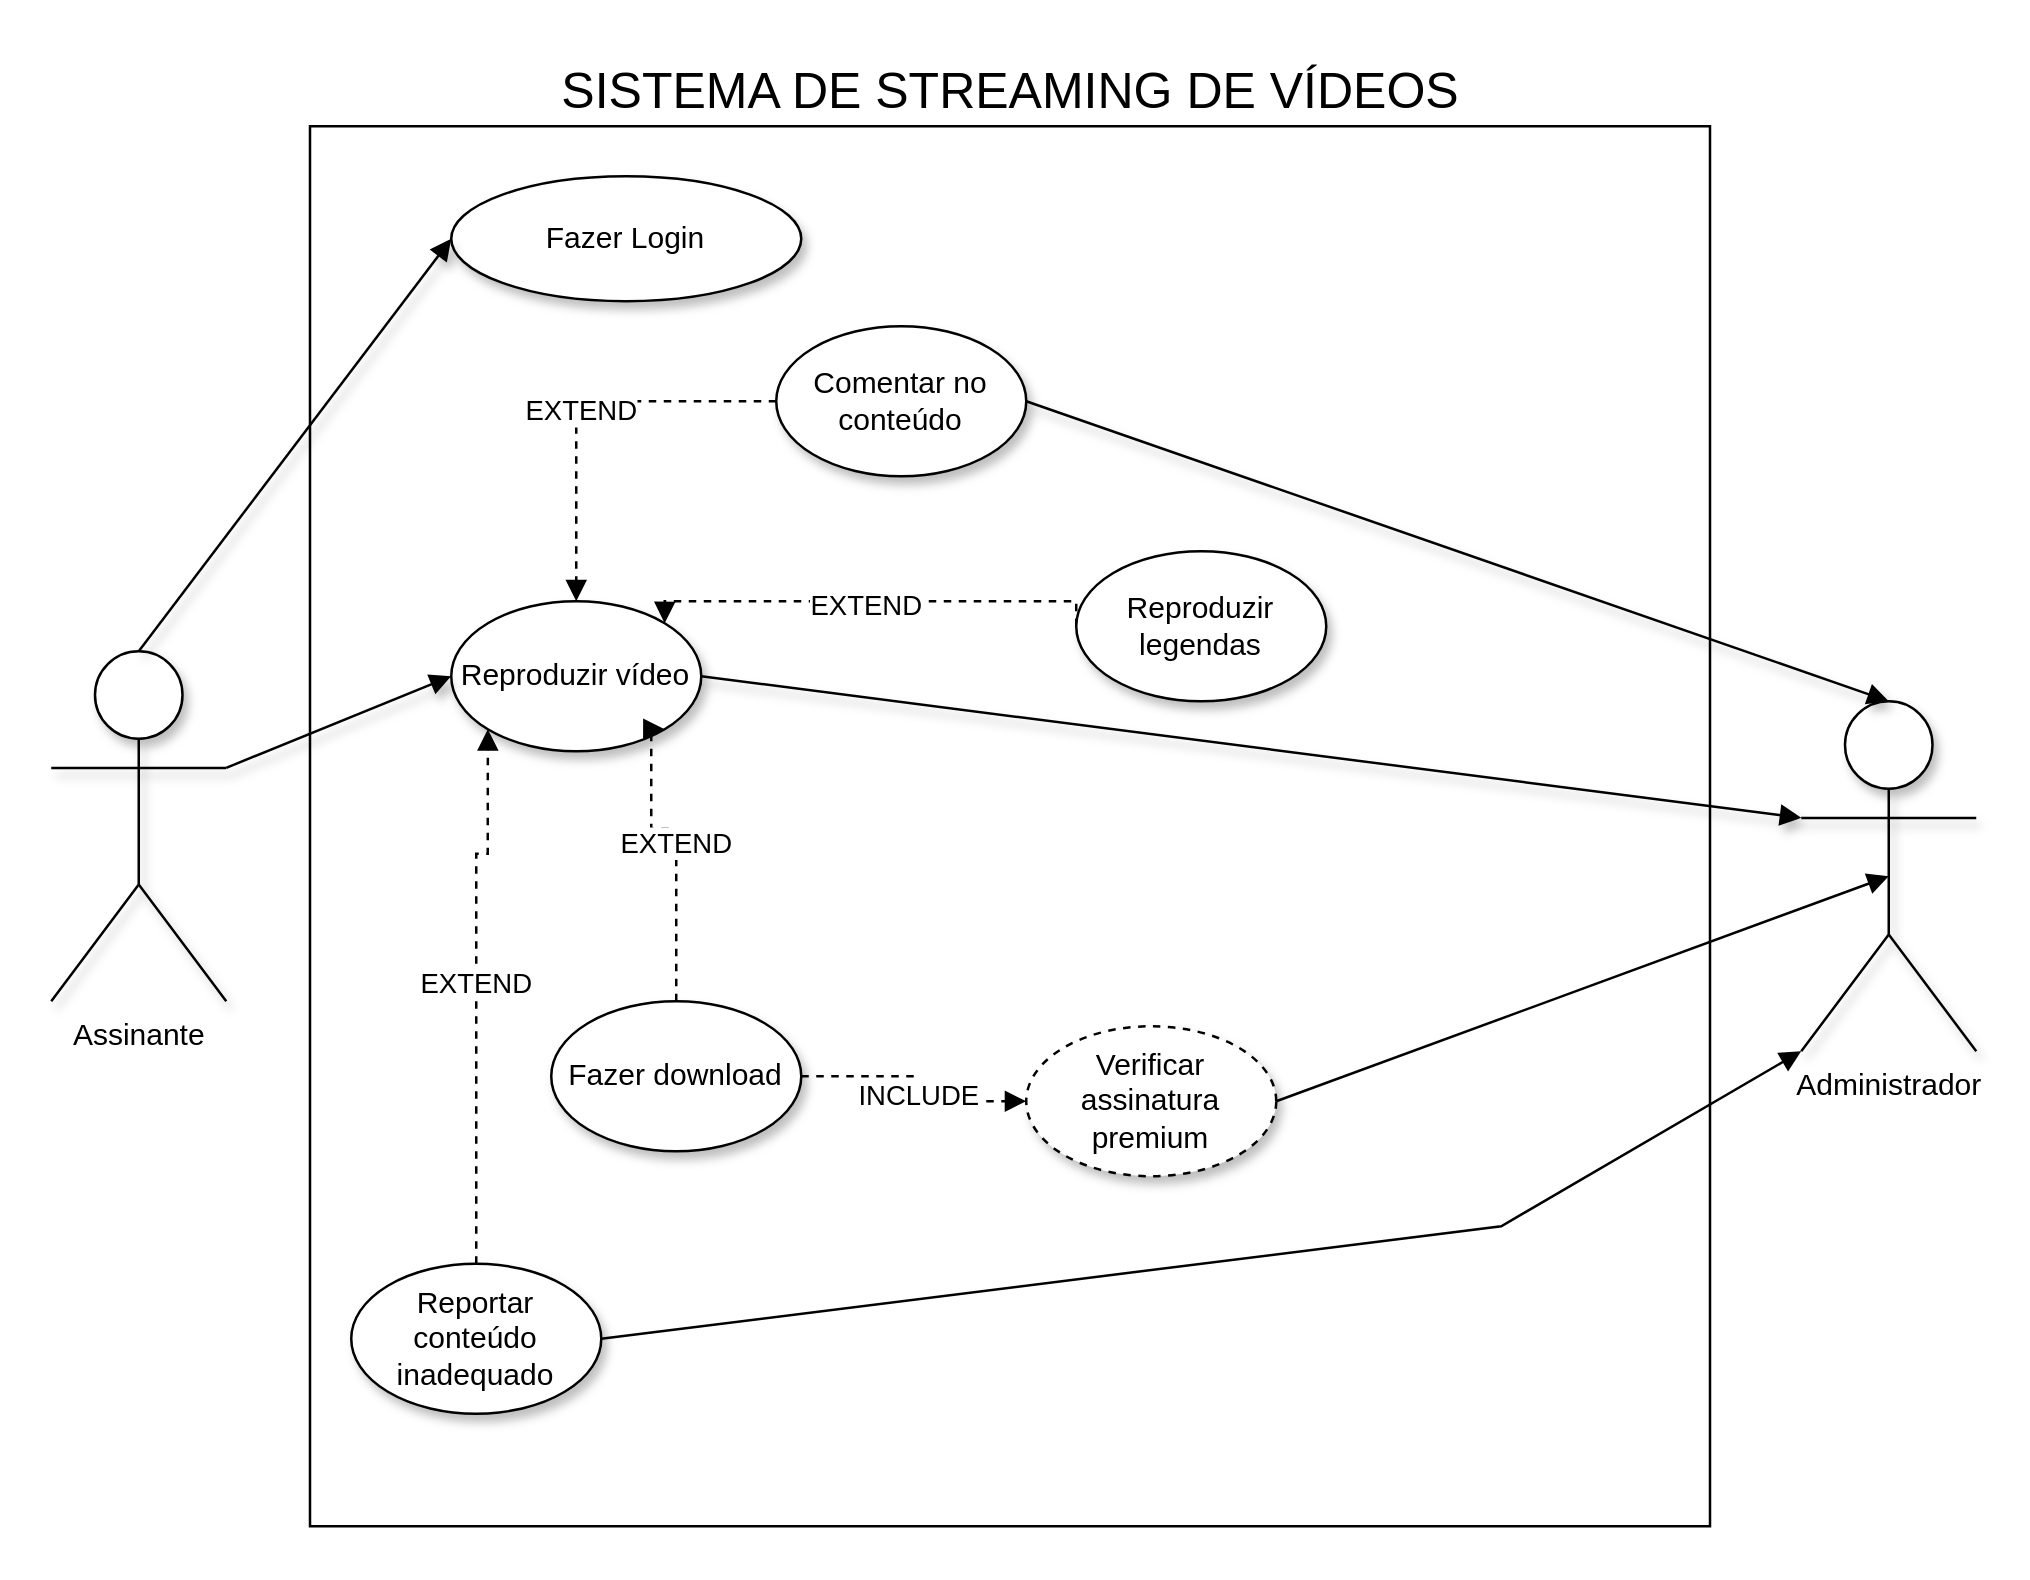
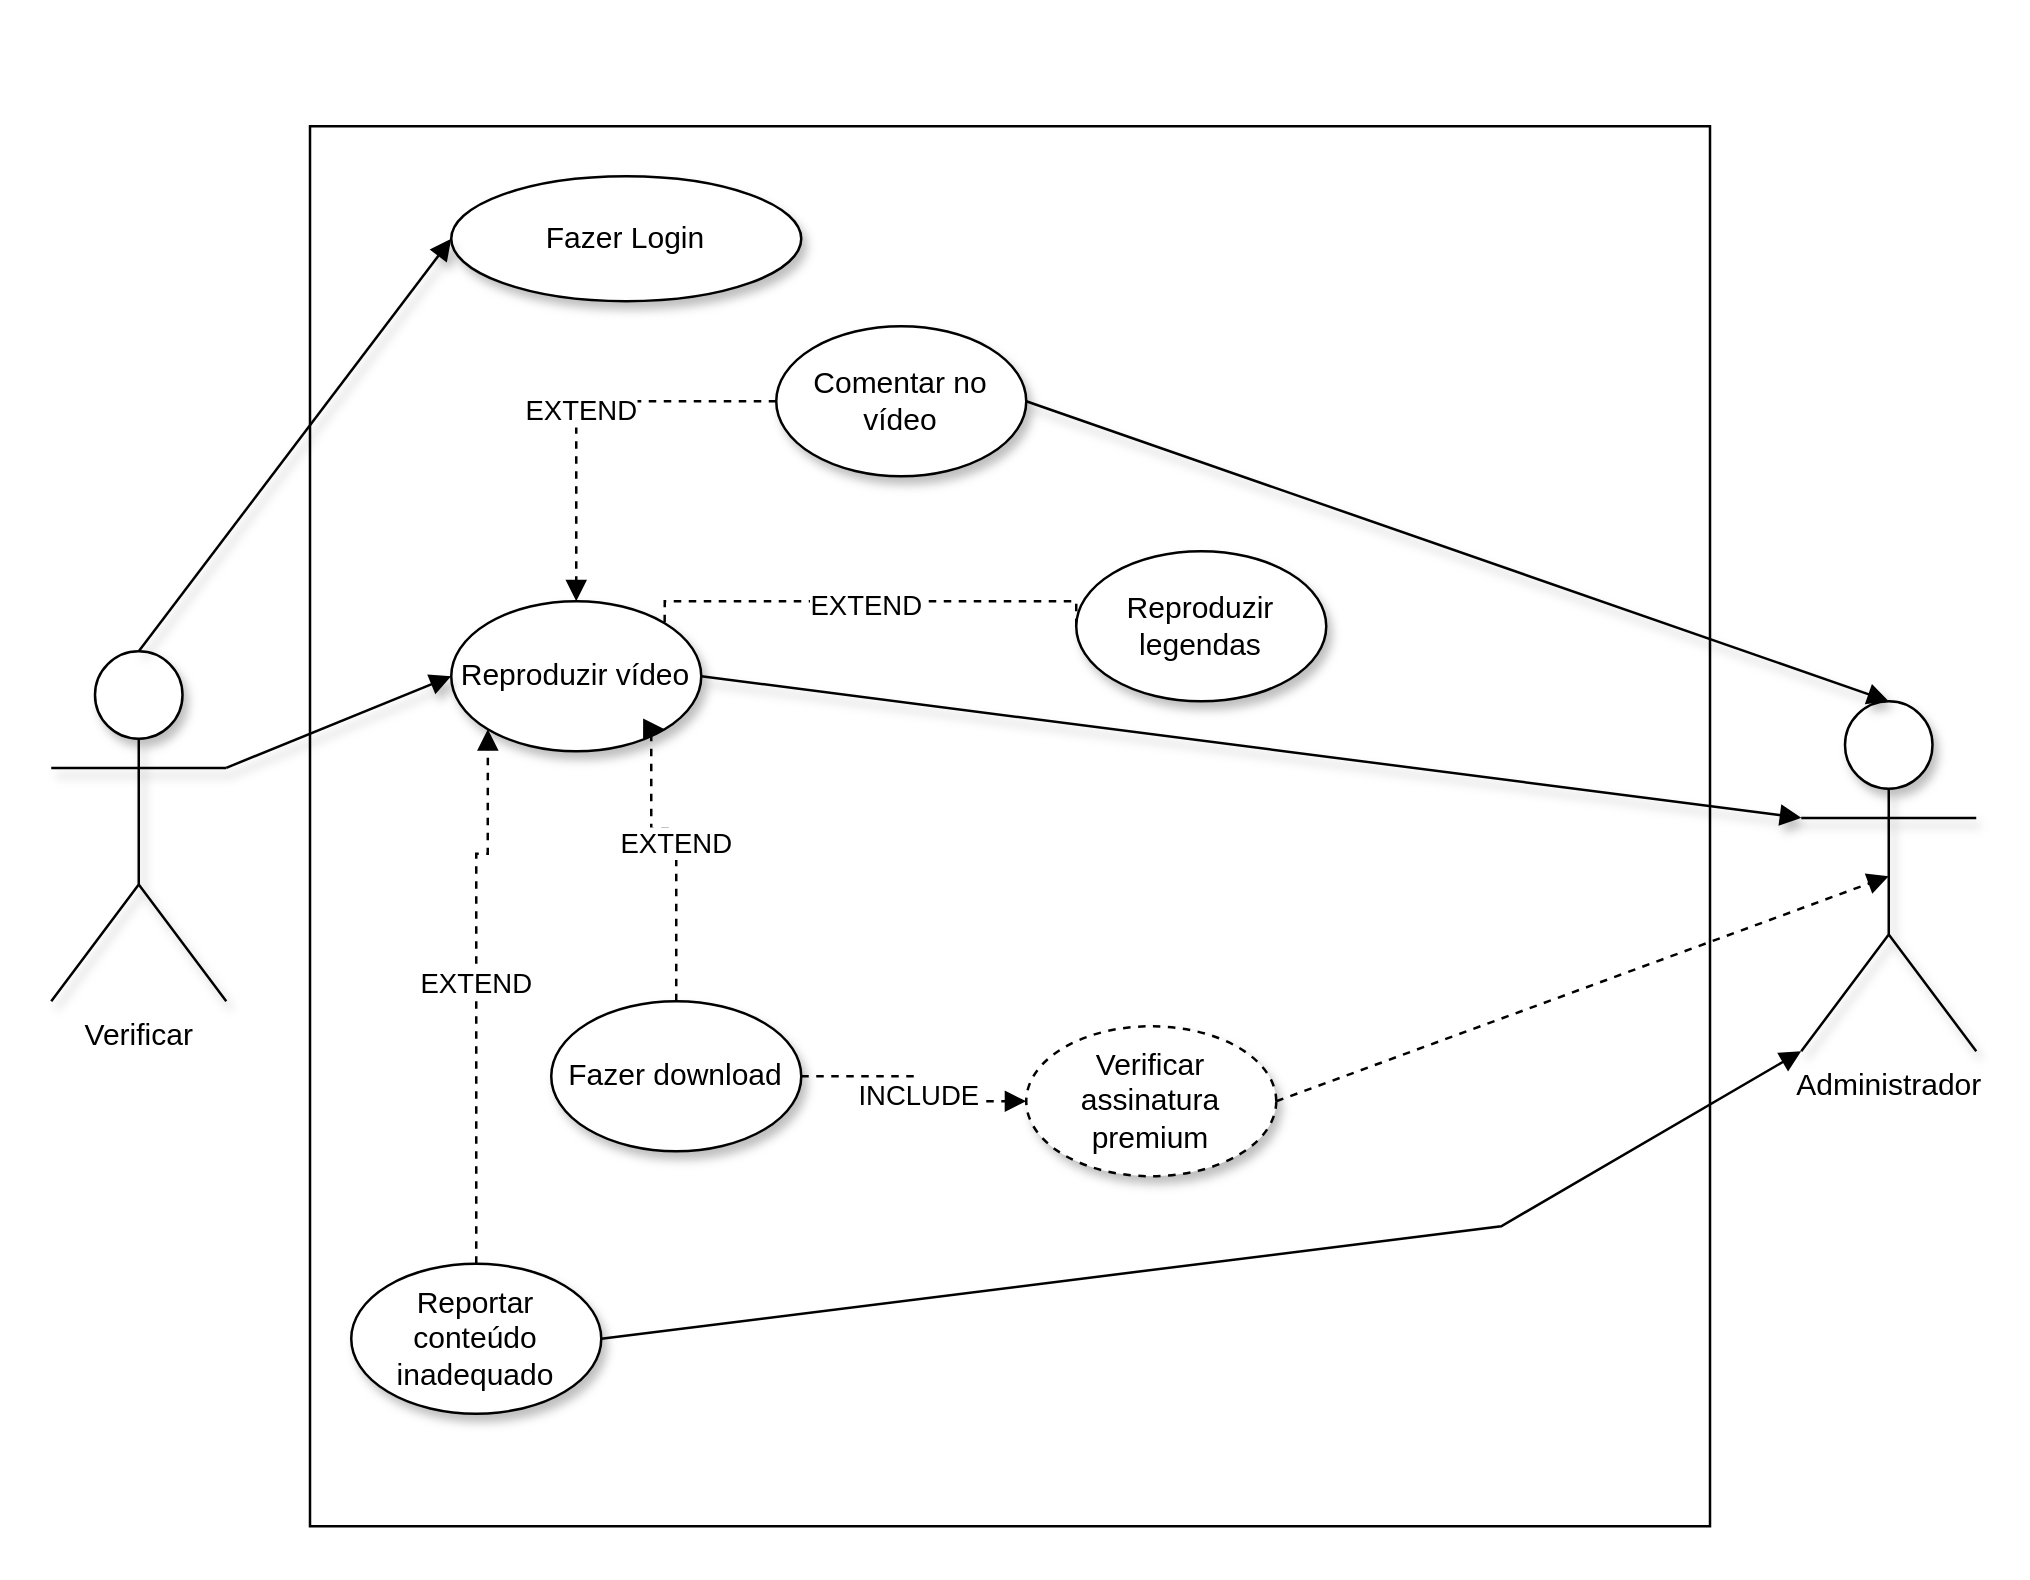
node "SISTEMA DE STREAMING DE VÍDEOS": removed
node "Comentar no conteúdo": label "Comentar no conteúdo" -> "Comentar no vídeo"
edge "Reproduzir legendas" -> "Reproduzir vídeo": arrowhead block -> none
edge "Verificar assinatura premium" -> "Administrador": style solid -> dashed
node "Assinante": label "Assinante" -> "Verificar"
